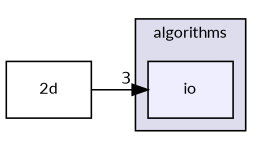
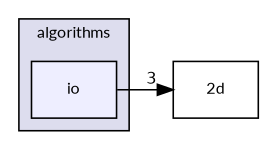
edge "2d" -> "io": reversed
